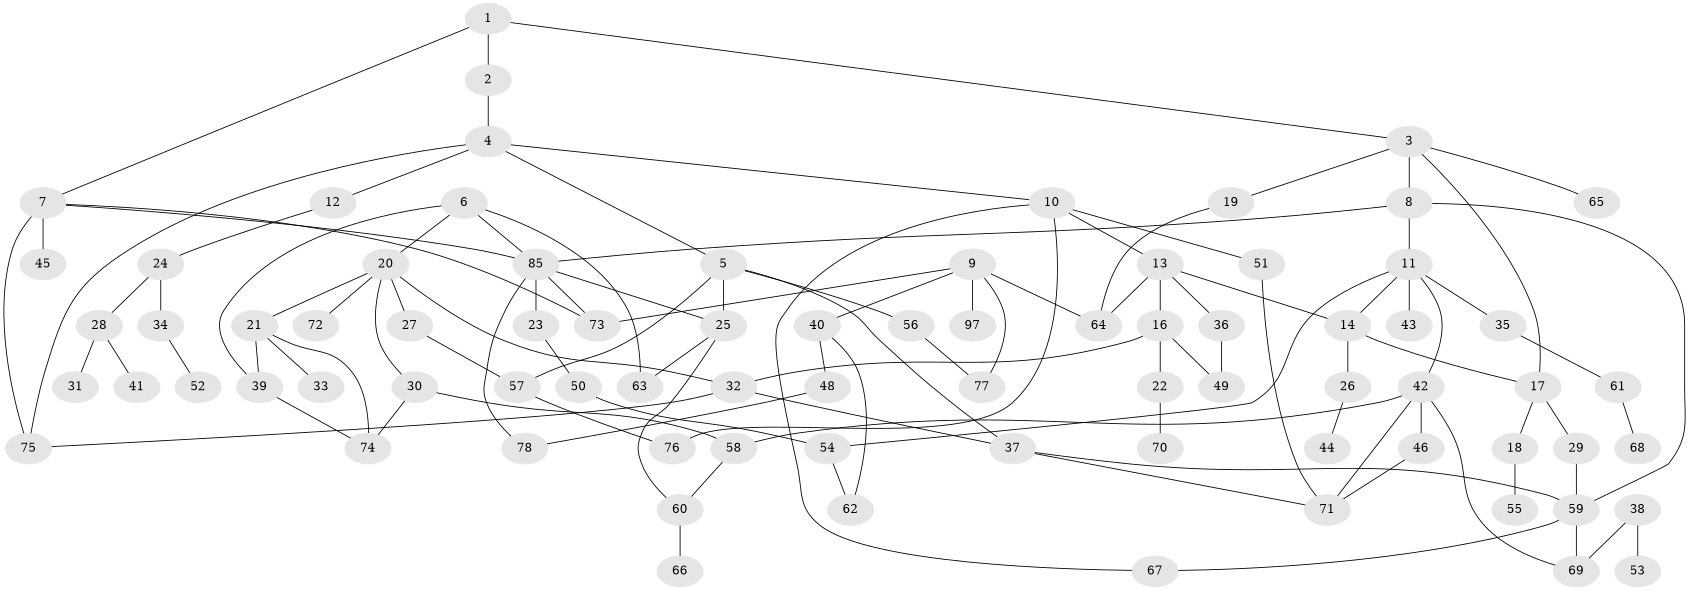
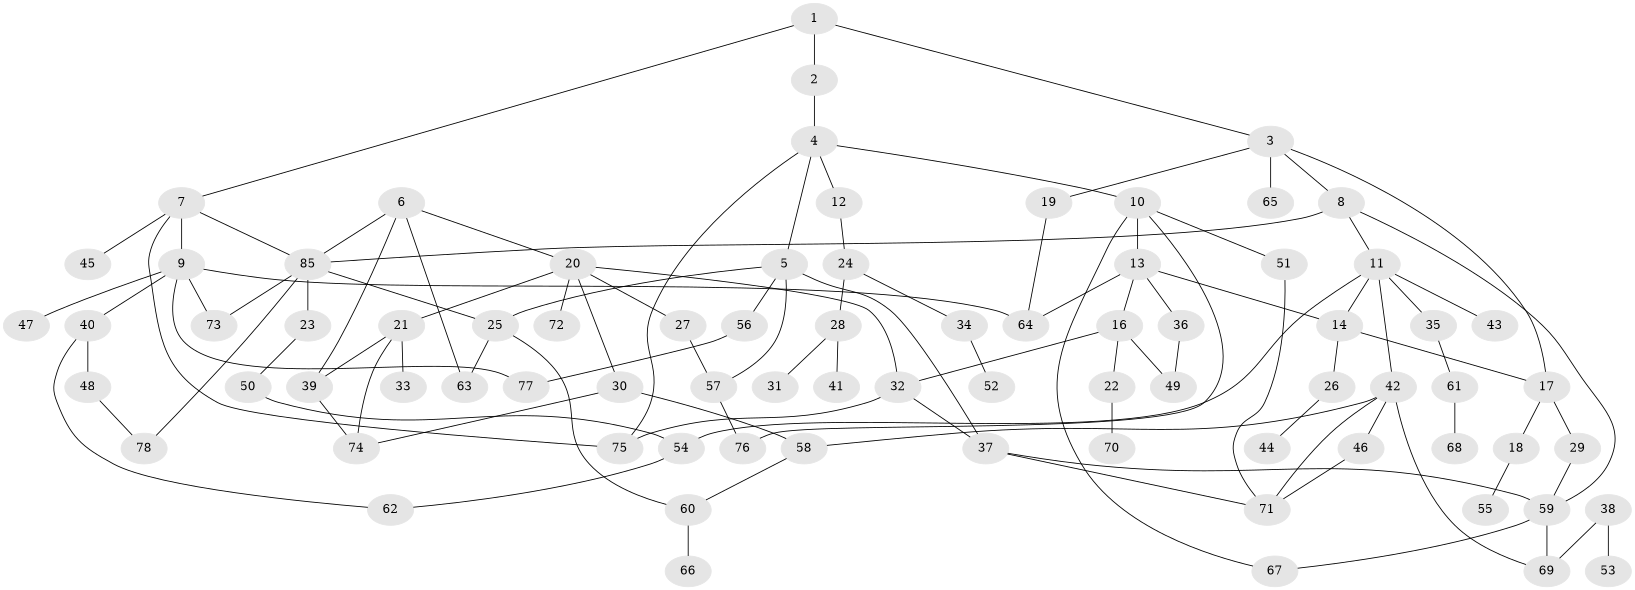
edge "7" -- "73": now "7" -- "9"
node "97": label "97" -> "47"
